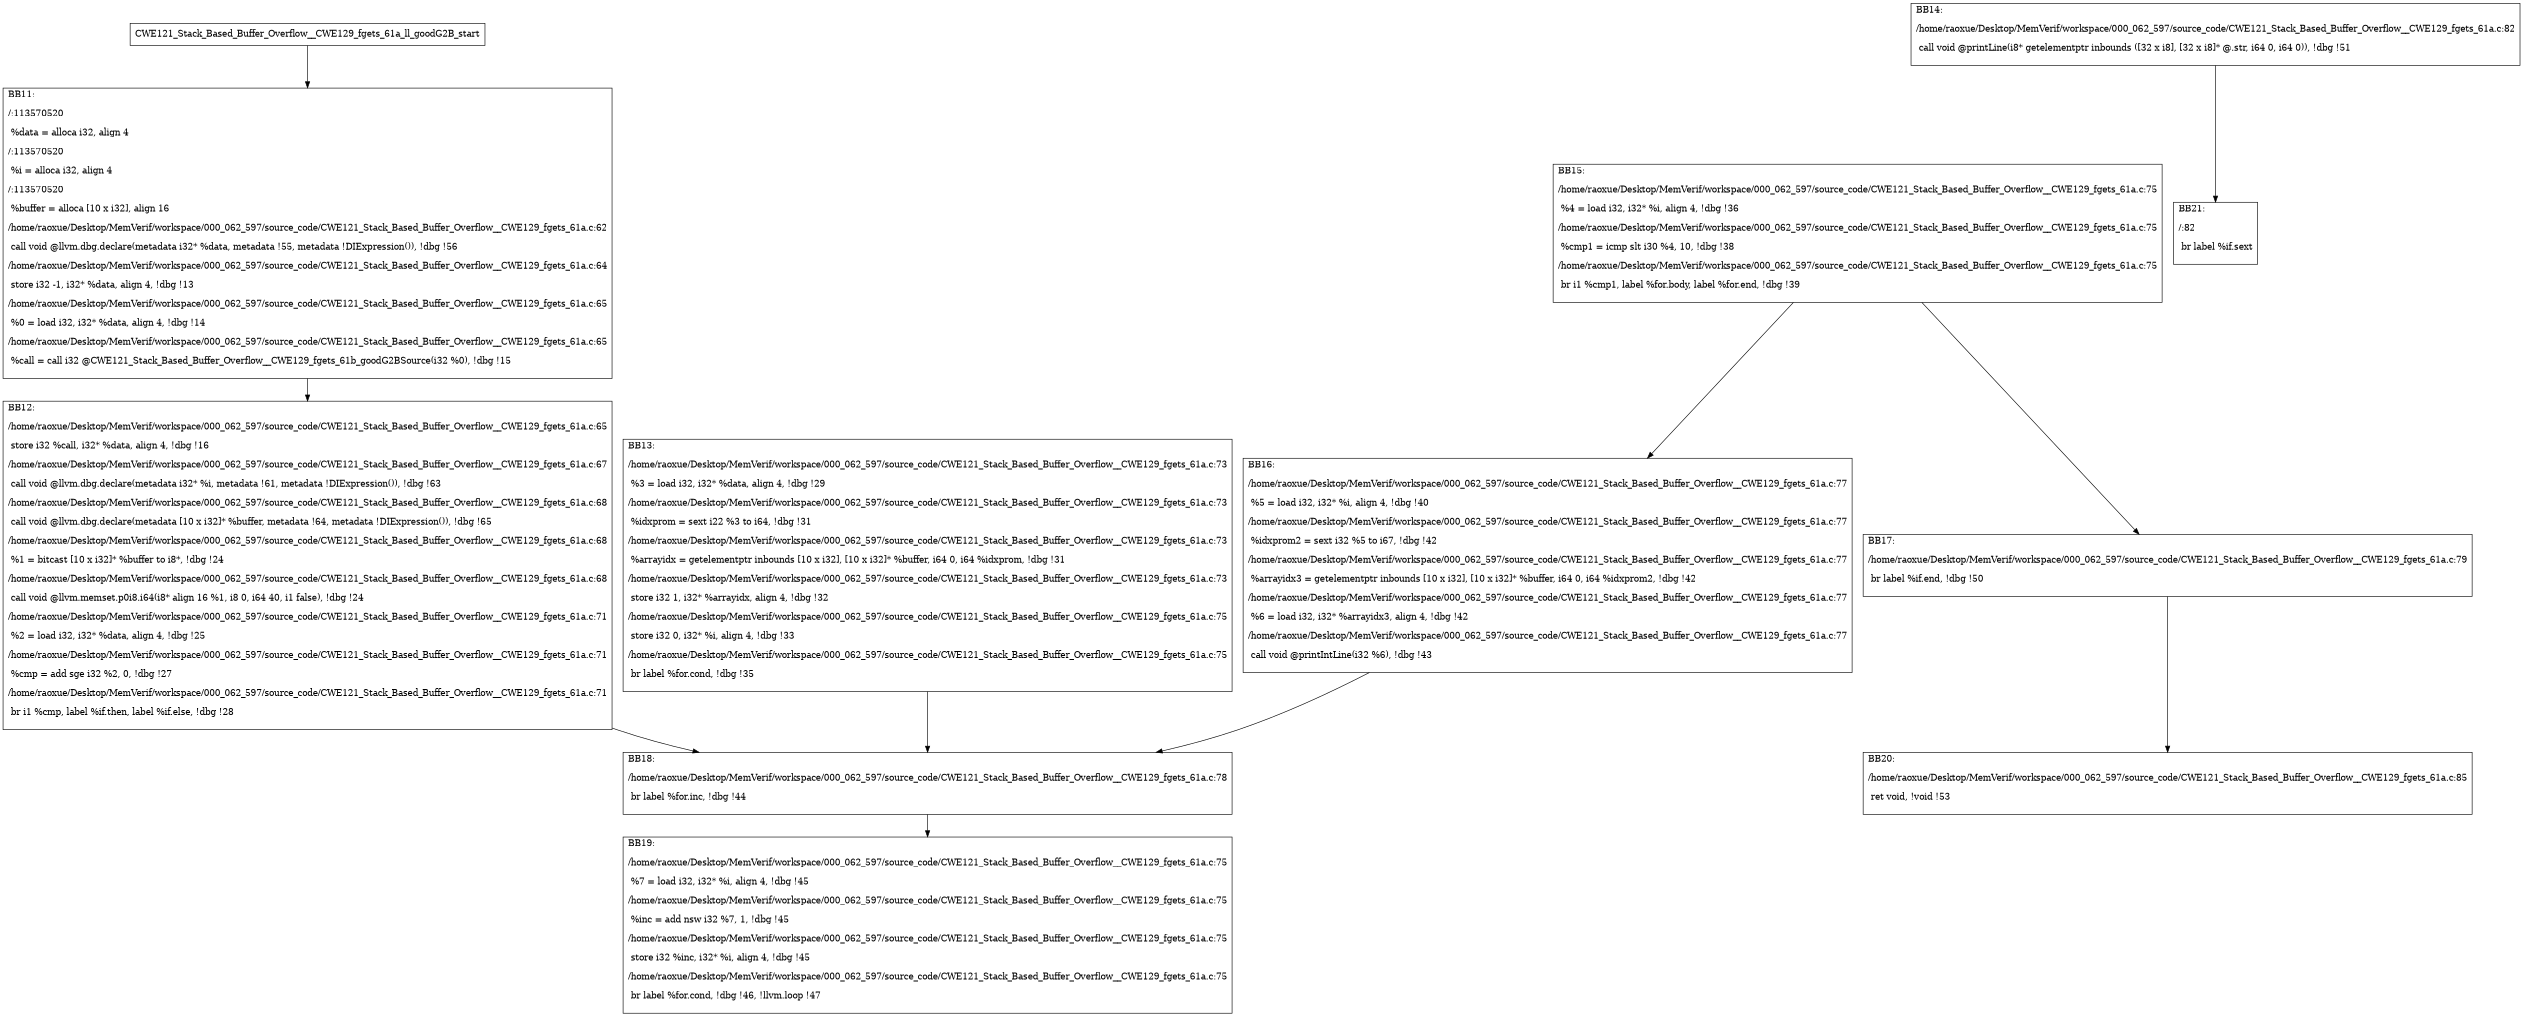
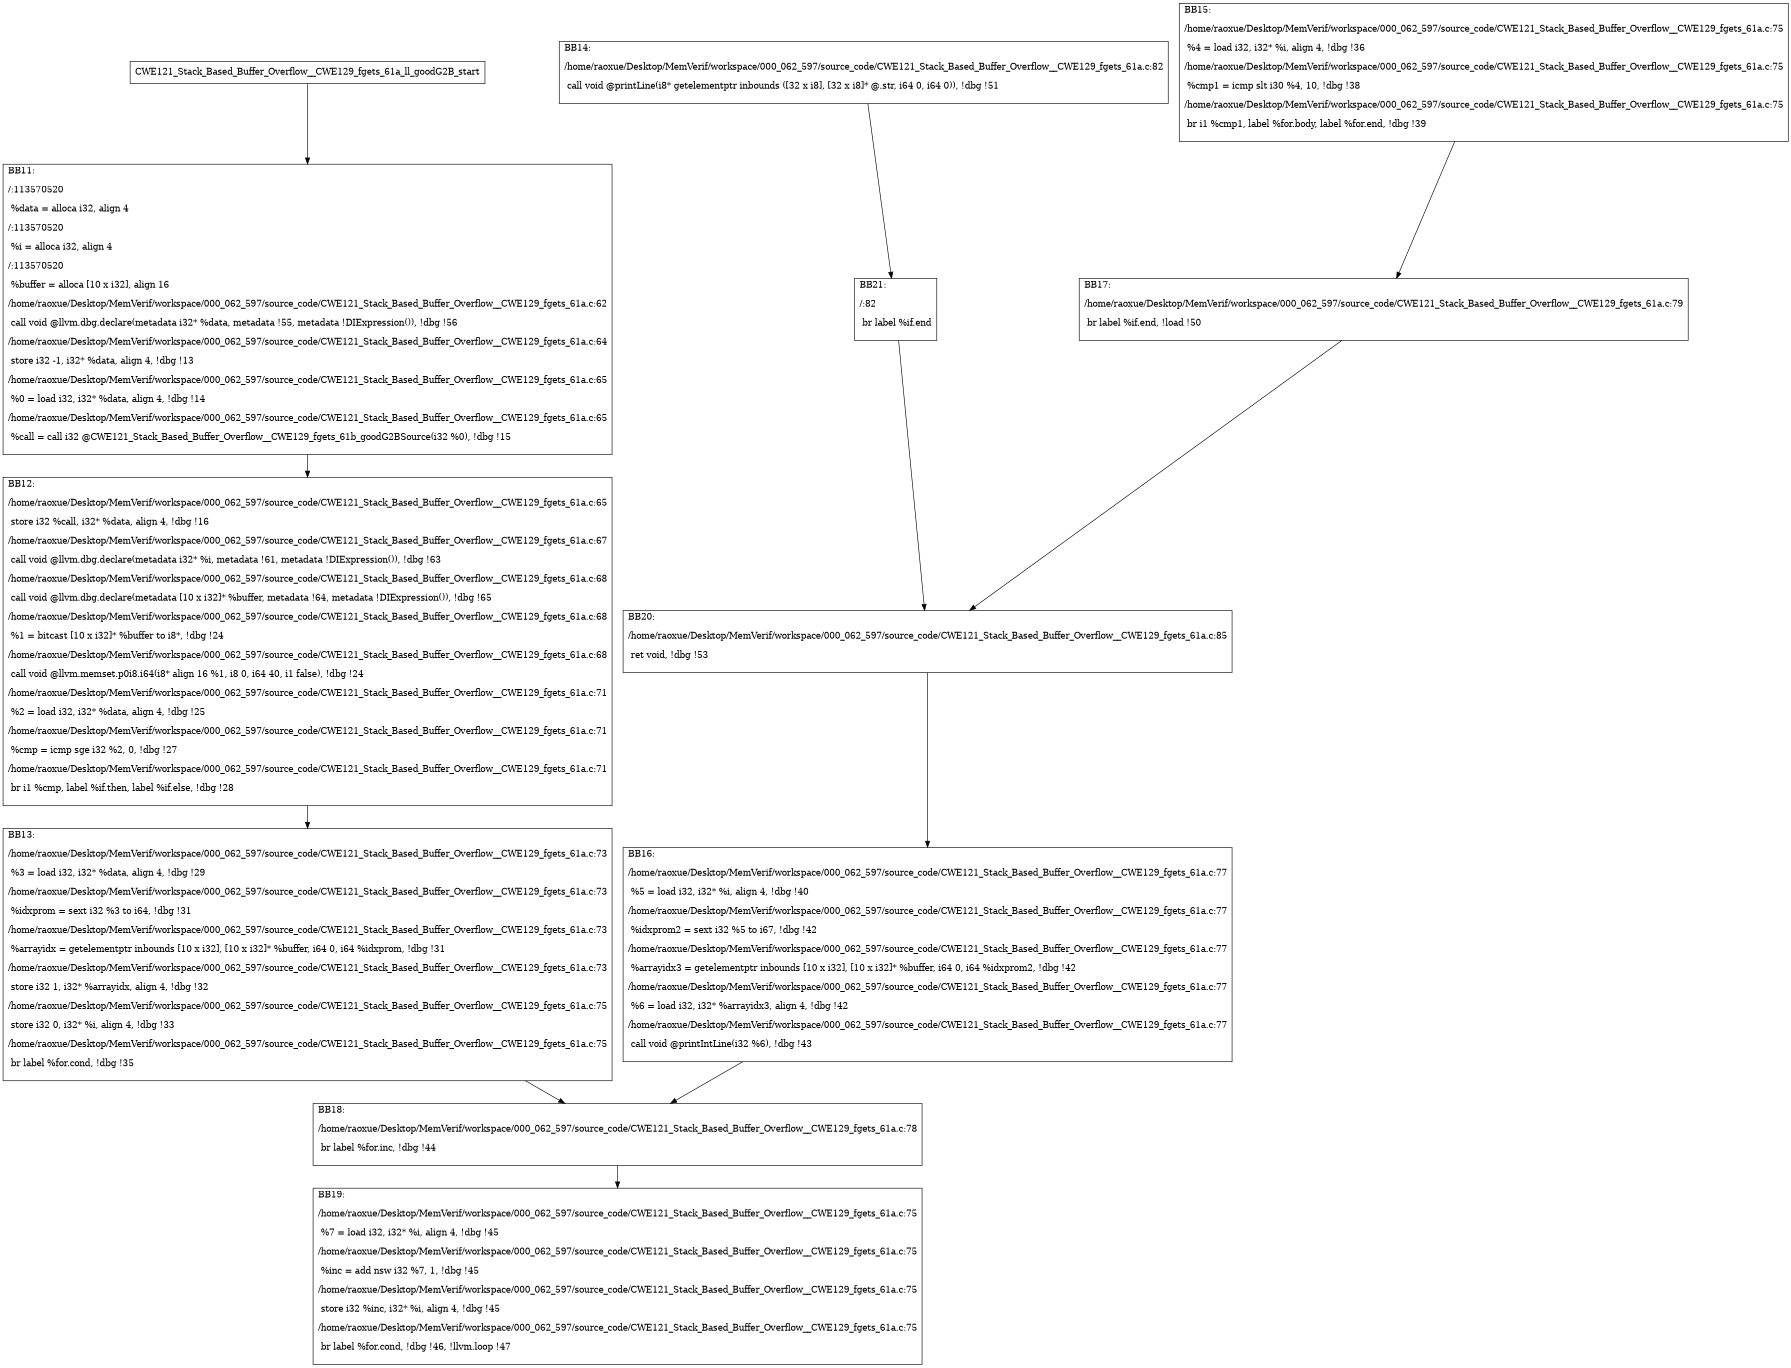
node "BB21:": text "br label %if.sext" -> "br label %if.end"
edge "BB15:" -> "BB16:": now "BB20:" -> "BB16:"
edge "BB21:" -> "BB20:": added
node "BB13:": text "%idxprom = sext i22 %3 to i64, !dbg !31" -> "%idxprom = sext i32 %3 to i64, !dbg !31"
node "BB17:": text "br label %if.end, !dbg !50" -> "br label %if.end, !load !50"
node "BB12:": text "%cmp = add sge i32 %2, 0, !dbg !27" -> "%cmp = icmp sge i32 %2, 0, !dbg !27"
edge "BB12:" -> "BB18:": now "BB12:" -> "BB13:"
node "BB20:": text "ret void, !void !53" -> "ret void, !dbg !53"
